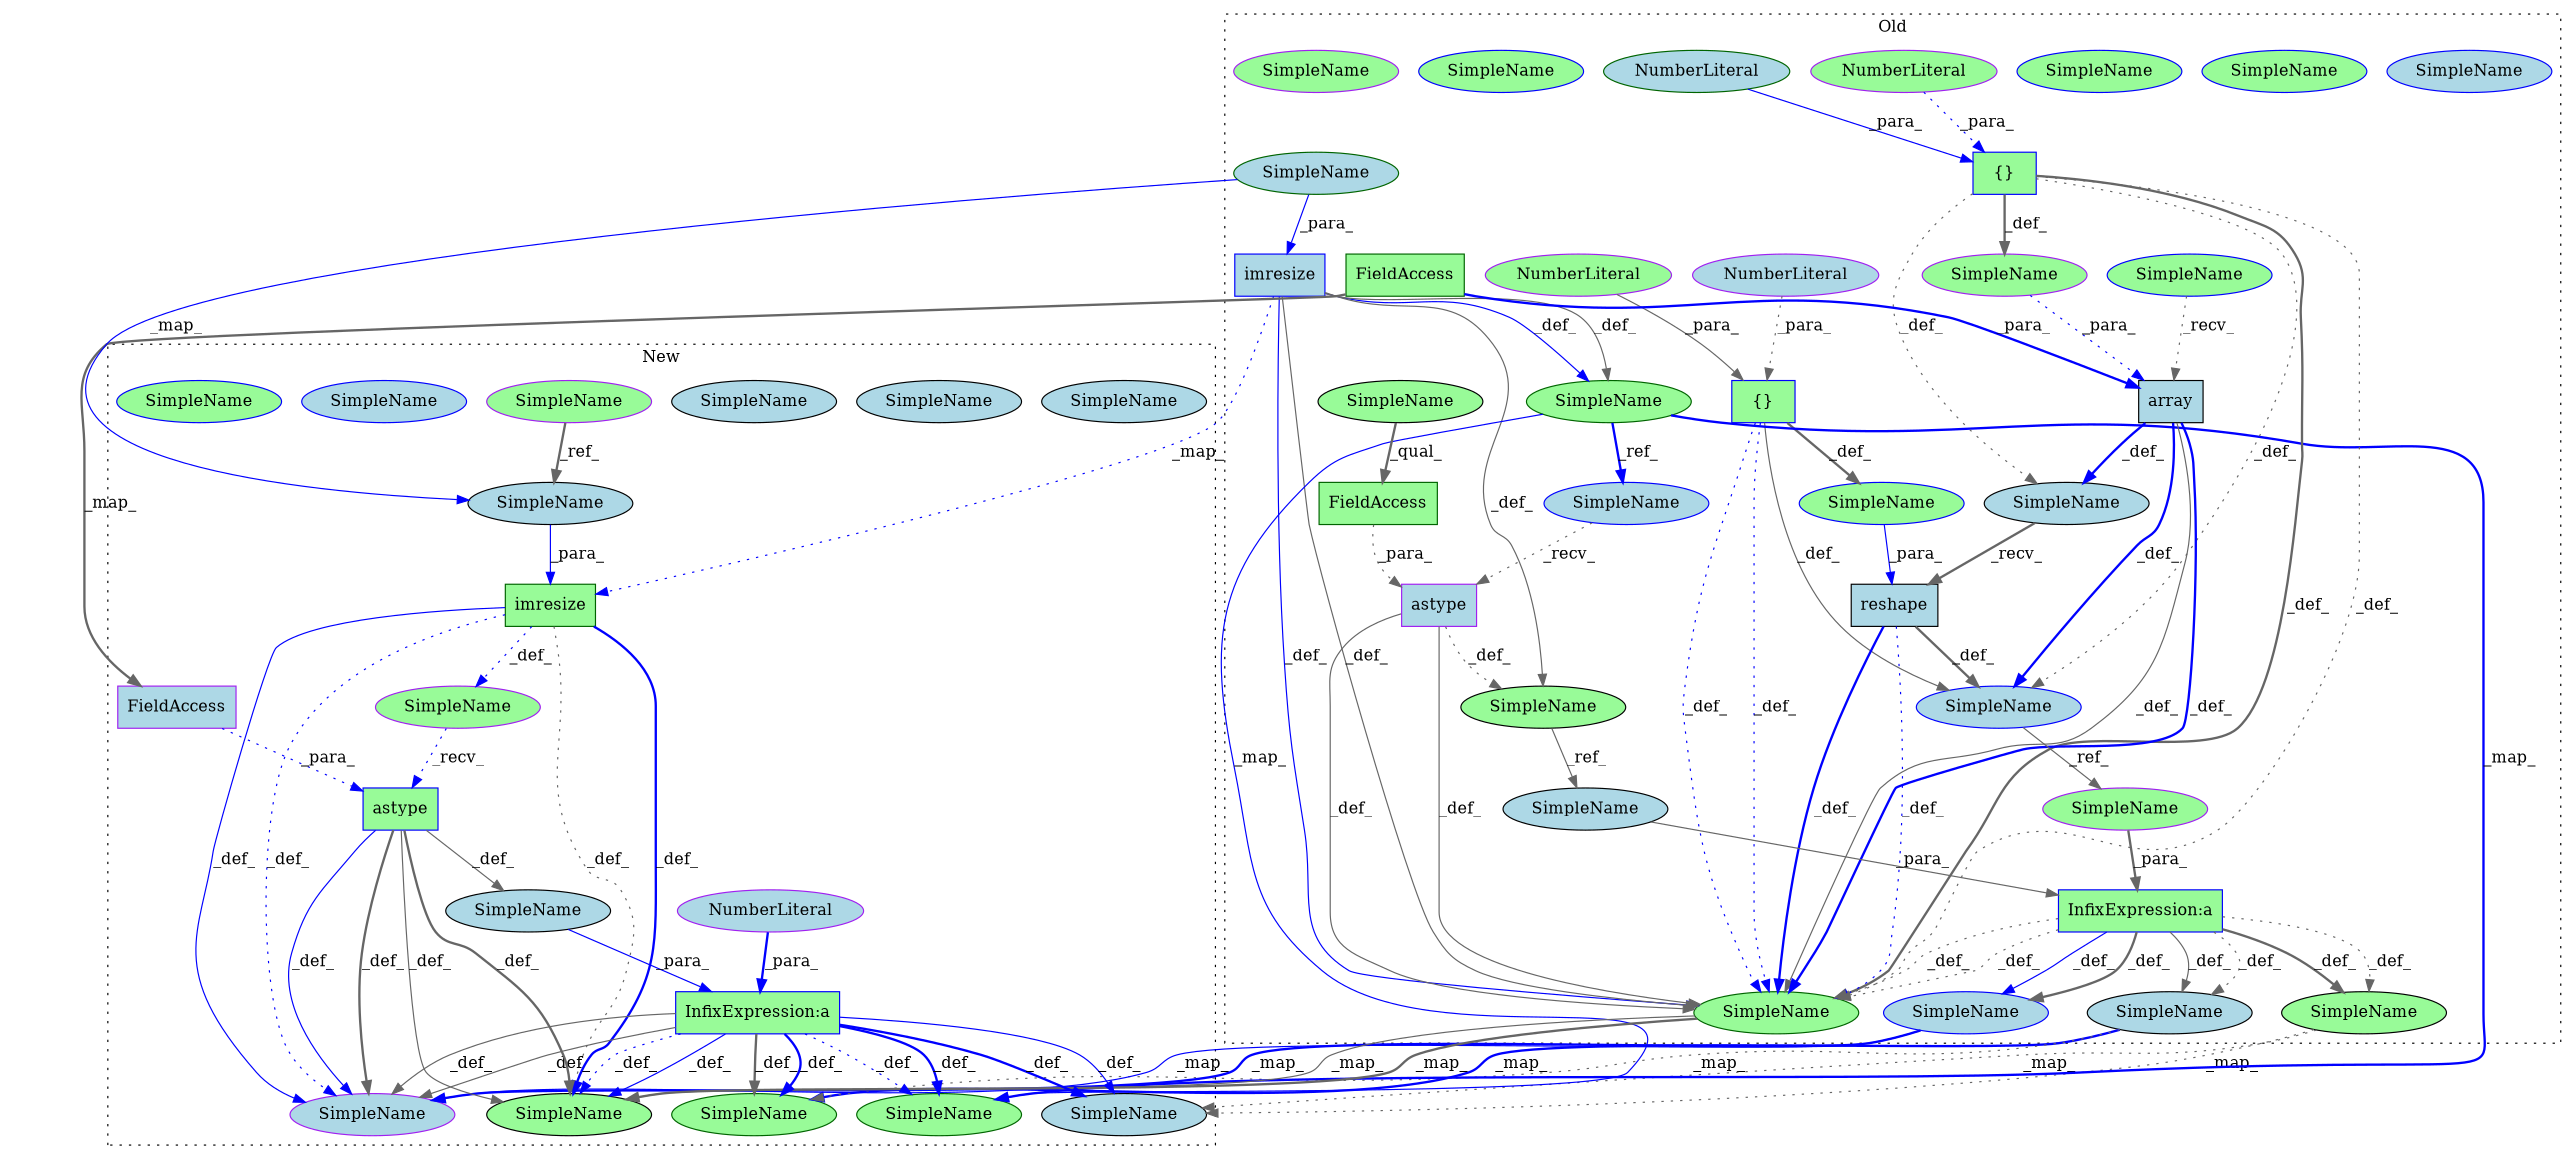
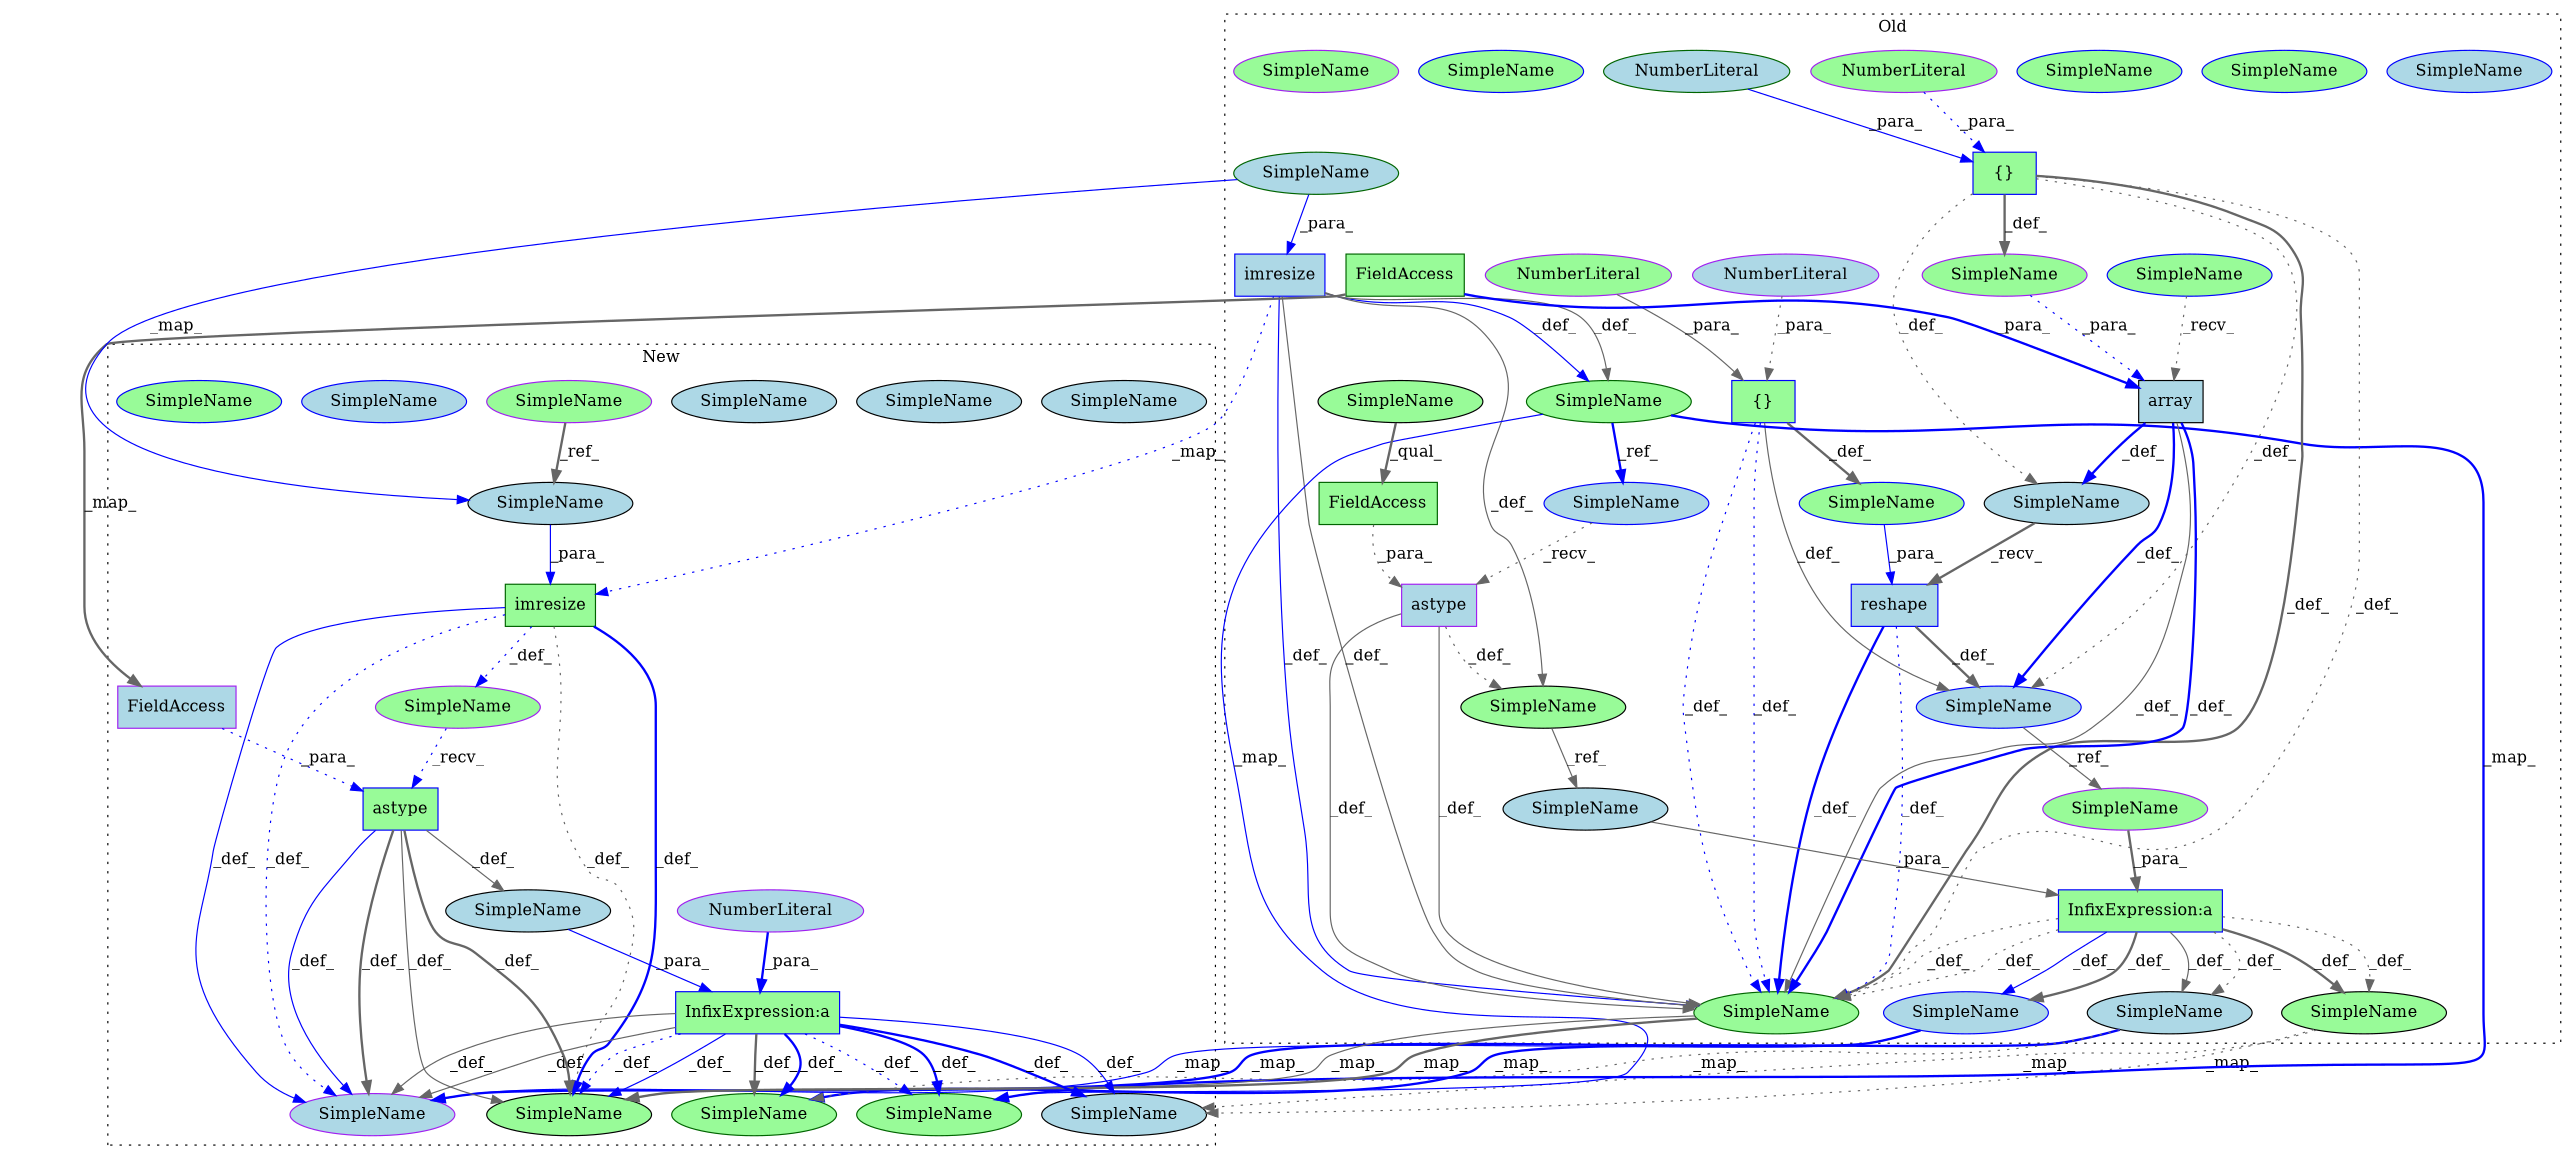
node "reshape": color black -> blue
